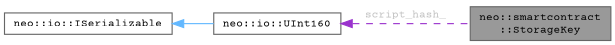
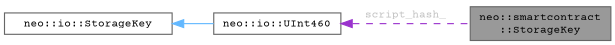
node "neo::io::ISerializable": label "neo::io::ISerializable" -> "neo::io::StorageKey"
node "neo::io::UInt160": label "neo::io::UInt160" -> "neo::io::UInt460"
